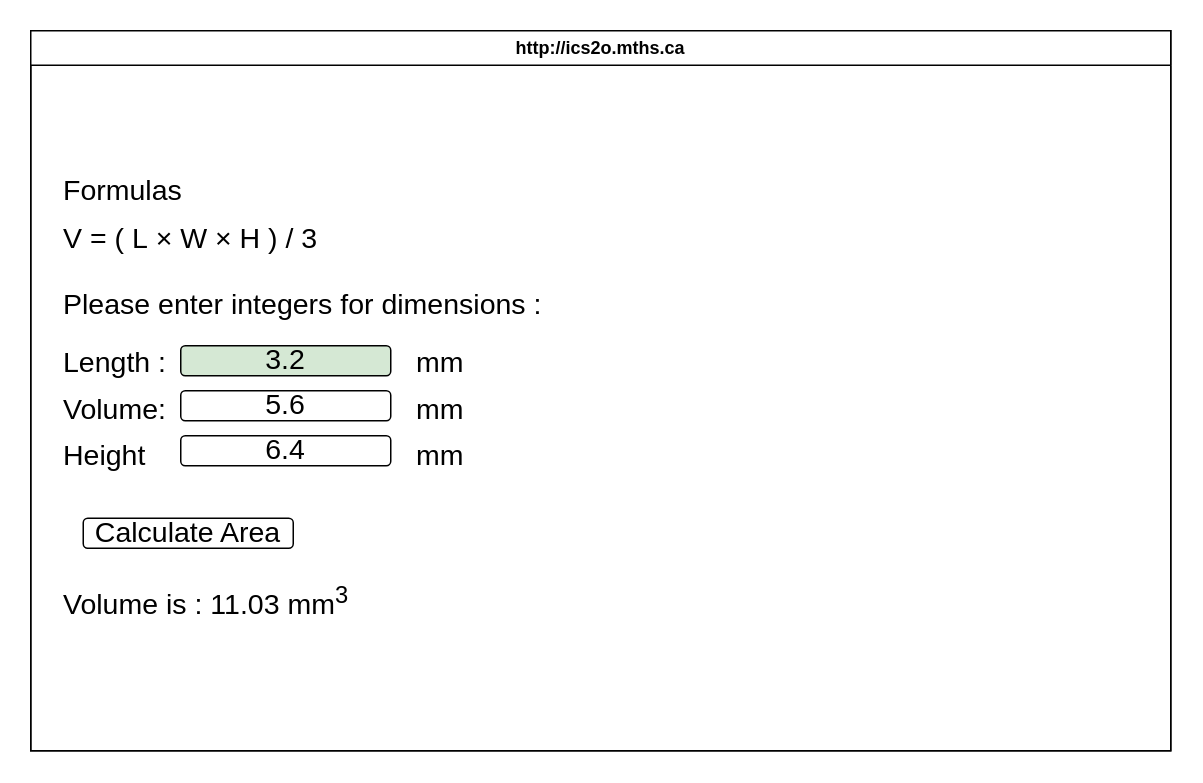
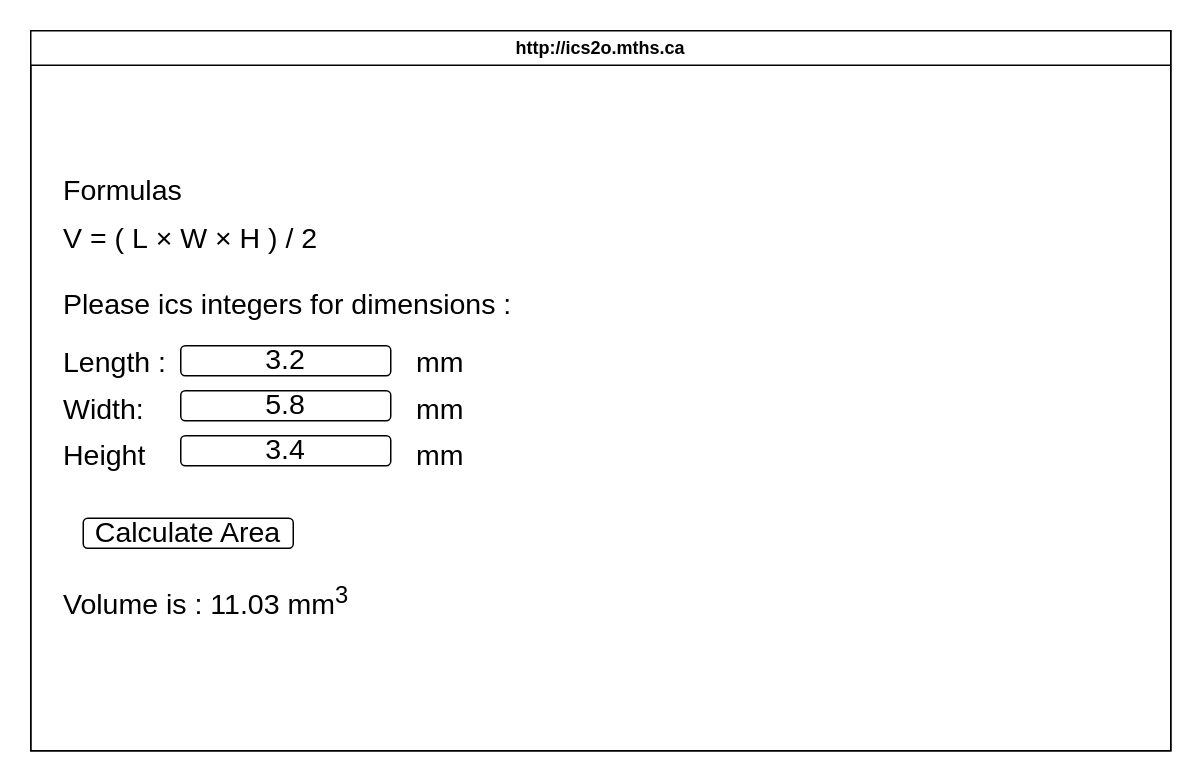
node "Formulas V = ( L × W × H ) / 3": label "Formulas V = ( L × W × H ) / 3" -> "Formulas V = ( L × W × H ) / 2"
node "Please enter integers for dimensions :": label "Please enter integers for dimensions :" -> "Please ics integers for dimensions :"
node "3.2": fillcolor #d5e8d4 -> #ffffff
node "Length : Volume: Height": label "Length : Volume: Height" -> "Length : Width: Height"
node "5.6": label "5.6" -> "5.8"
node "6.4": label "6.4" -> "3.4"
